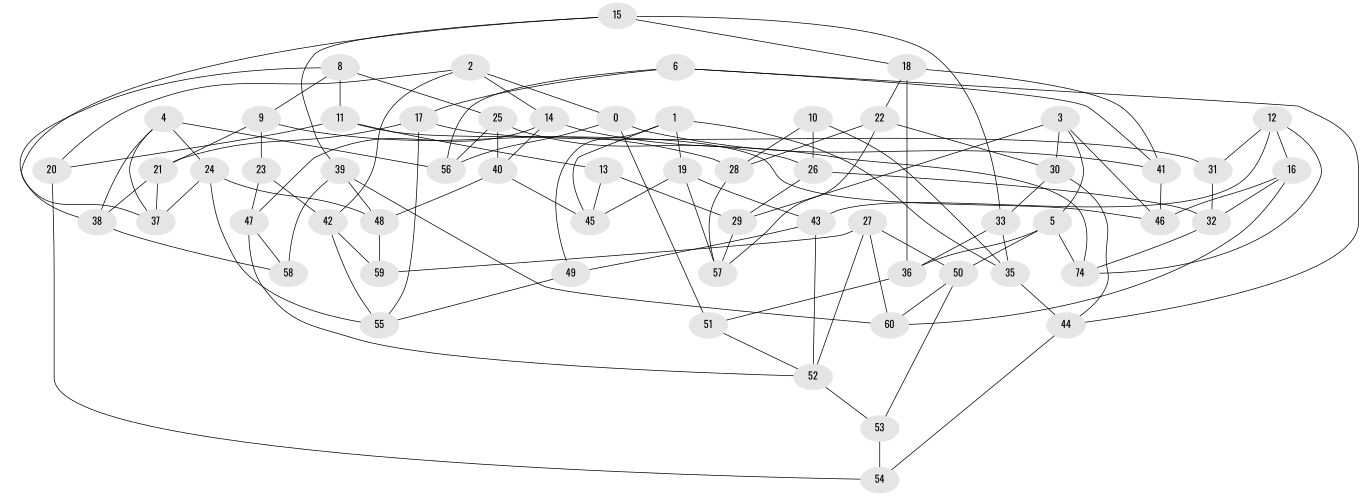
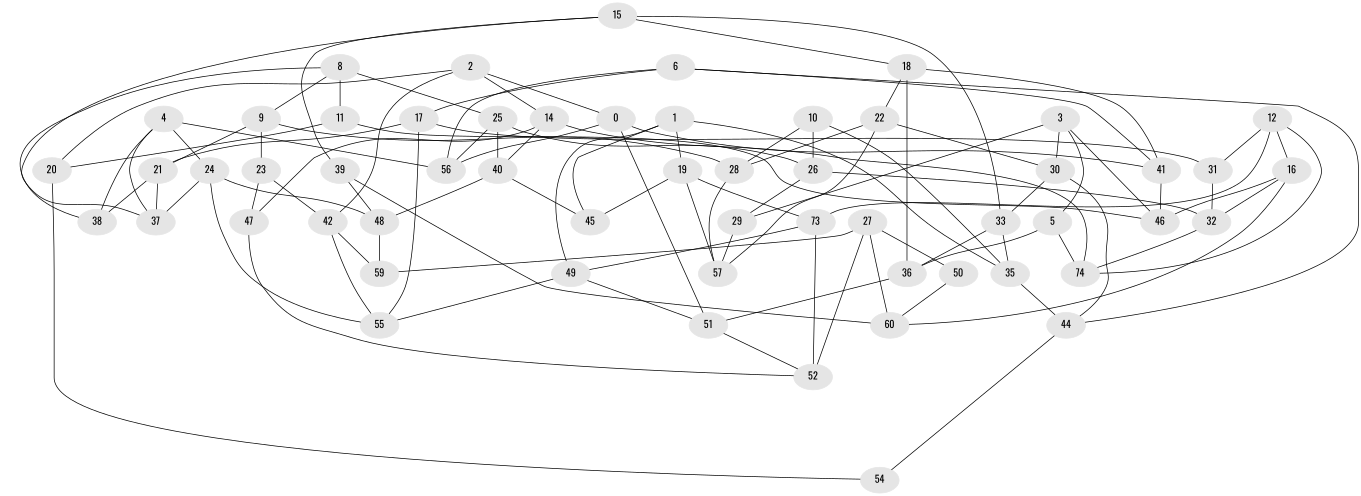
node "13": removed
node "43": label "43" -> "73"
edge "5" -- "50": removed
node "58": removed
edge "49" -- "51": added
node "53": removed
